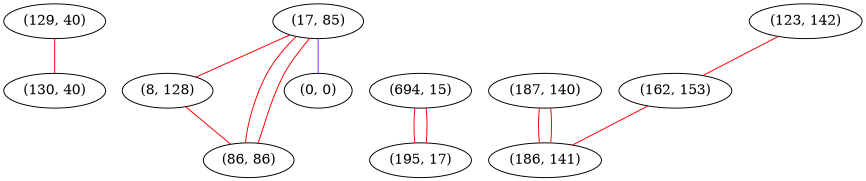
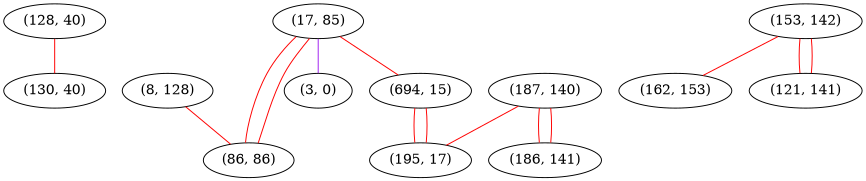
node "(129, 40)": label "(129, 40)" -> "(128, 40)"
node "(123, 142)": label "(123, 142)" -> "(153, 142)"
edge "(17, 85)" -- "(8, 128)": now "(17, 85)" -- "(694, 15)"
node "(0, 0)": label "(0, 0)" -> "(3, 0)"
node "(121, 141)": added
edge "(162, 153)" -- "(186, 141)": removed
edge "(187, 140)" -- "(195, 17)": added
